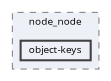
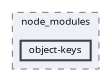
cluster "node_node": label "node_node" -> "node_modules"
